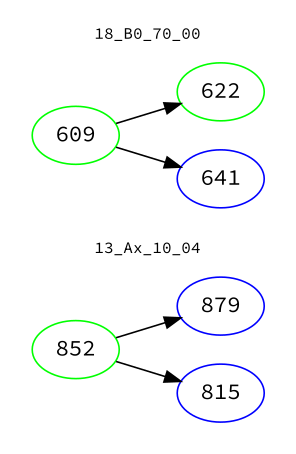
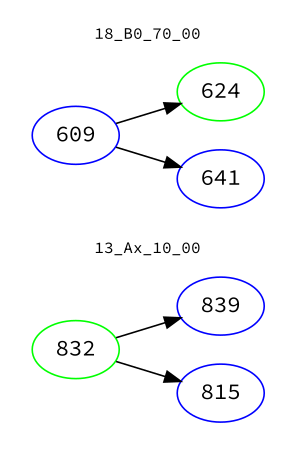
node "622": label "622" -> "624"
node "609": color green -> blue
cluster "13_Ax_10_04": label "13_Ax_10_04" -> "13_Ax_10_00"
node "879": label "879" -> "839"
node "852": label "852" -> "832"
